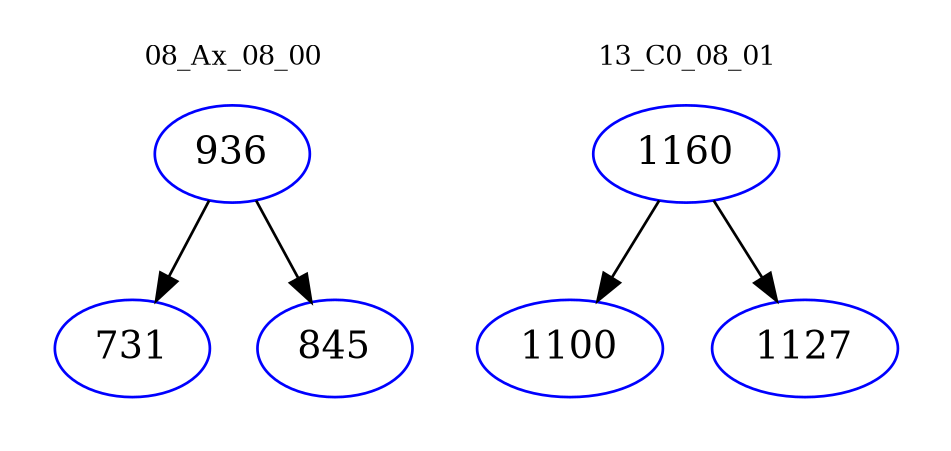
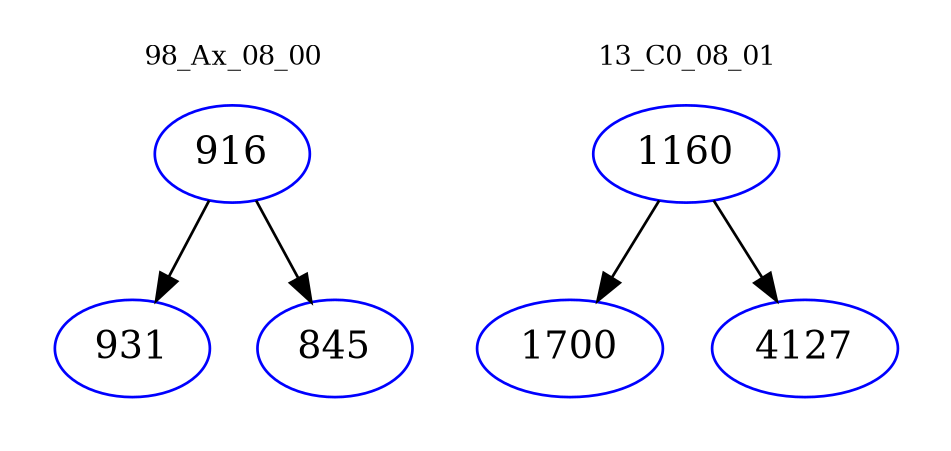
cluster "08_Ax_08_00": label "08_Ax_08_00" -> "98_Ax_08_00"
node "936": label "936" -> "916"
node "731": label "731" -> "931"
node "1100": label "1100" -> "1700"
node "1127": label "1127" -> "4127"
